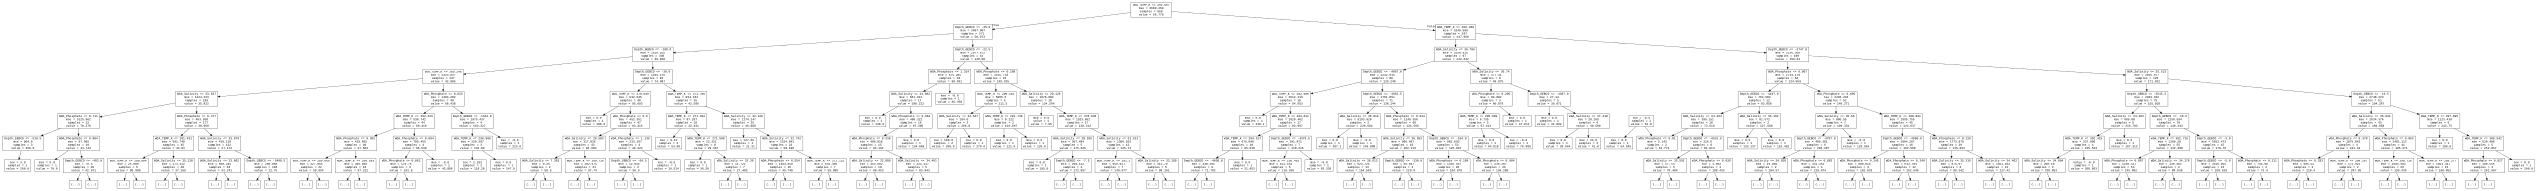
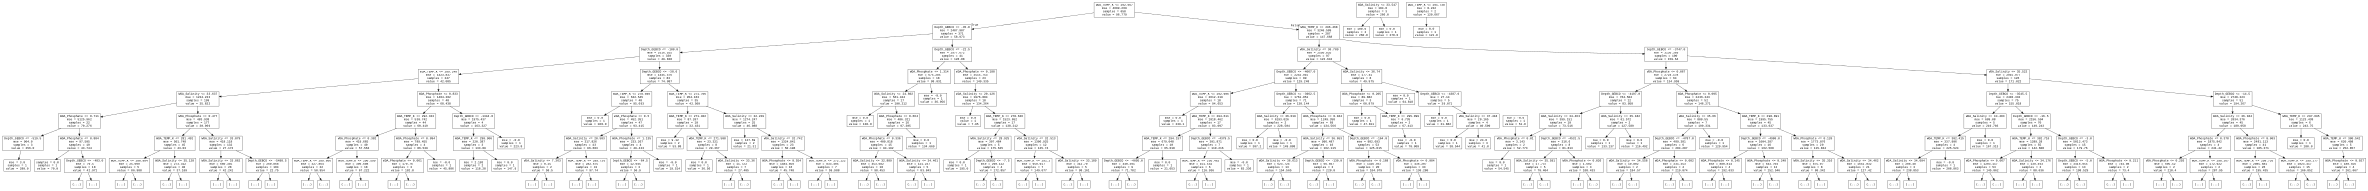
node "WOA_TEMP_K <= 290.116 mse = 5065.5 samples = 5 value = 211.5": removed
edge "mse = -0.0 samples = 1 value = 51.0" -> "mse = 0.0 samples = 1 value = 54.545": now "WOA_Phosphate <= 0.01 mse = 3.143 samples = 2 value = 52.773" -> "mse = 0.0 samples = 1 value = 54.545"
edge "WOA_TEMP_K <= 295.099 mse = 6.735 samples = 2 value = 67.413" -> "mse = 0.0 samples = 1 value = 64.818": reversed
node "mse = 0.0 samples = 1 value = 120.0": removed
node "mse = 0.0 samples = 1 value = 116.492": label "mse = 0.0 samples = 1 value = 116.492" -> "mse = 0.0 value = 1 value = 116.492"
node "mse = 0.0 samples = 1 value = 70.0": label "mse = 0.0 samples = 1 value = 70.0" -> "samples = 0.0 samples = 1 value = 70.0"
node "value = -0.0 samples = 1 value = 208.863": label "value = -0.0 samples = 1 value = 208.863" -> "mse = -0.0 samples = 1 value = 208.863"
node "mse = 0.0 samples = 1 value = 200.0": removed
